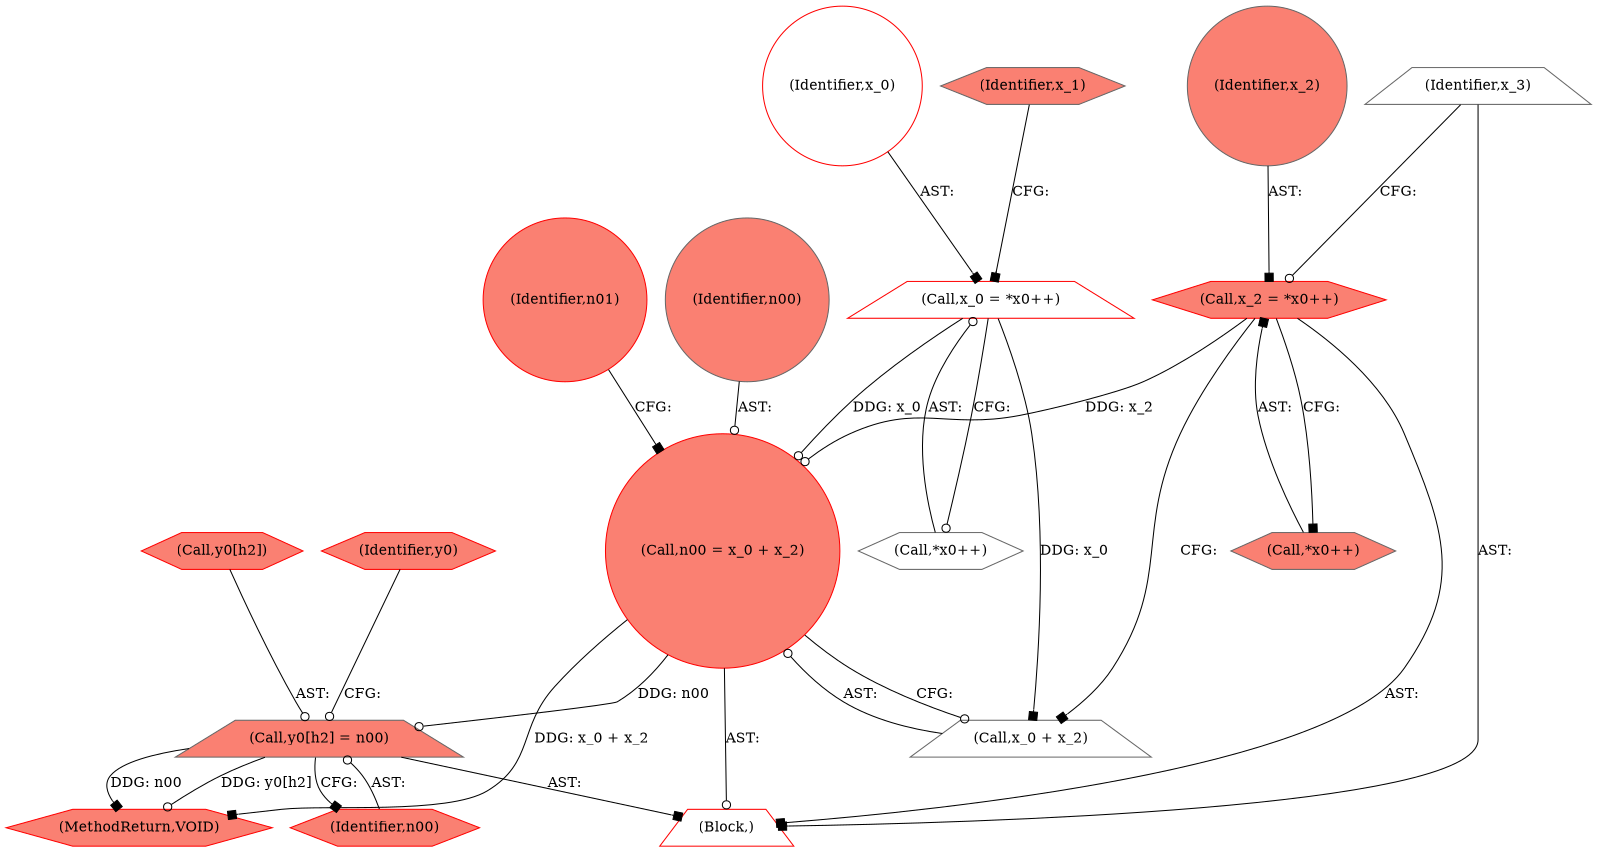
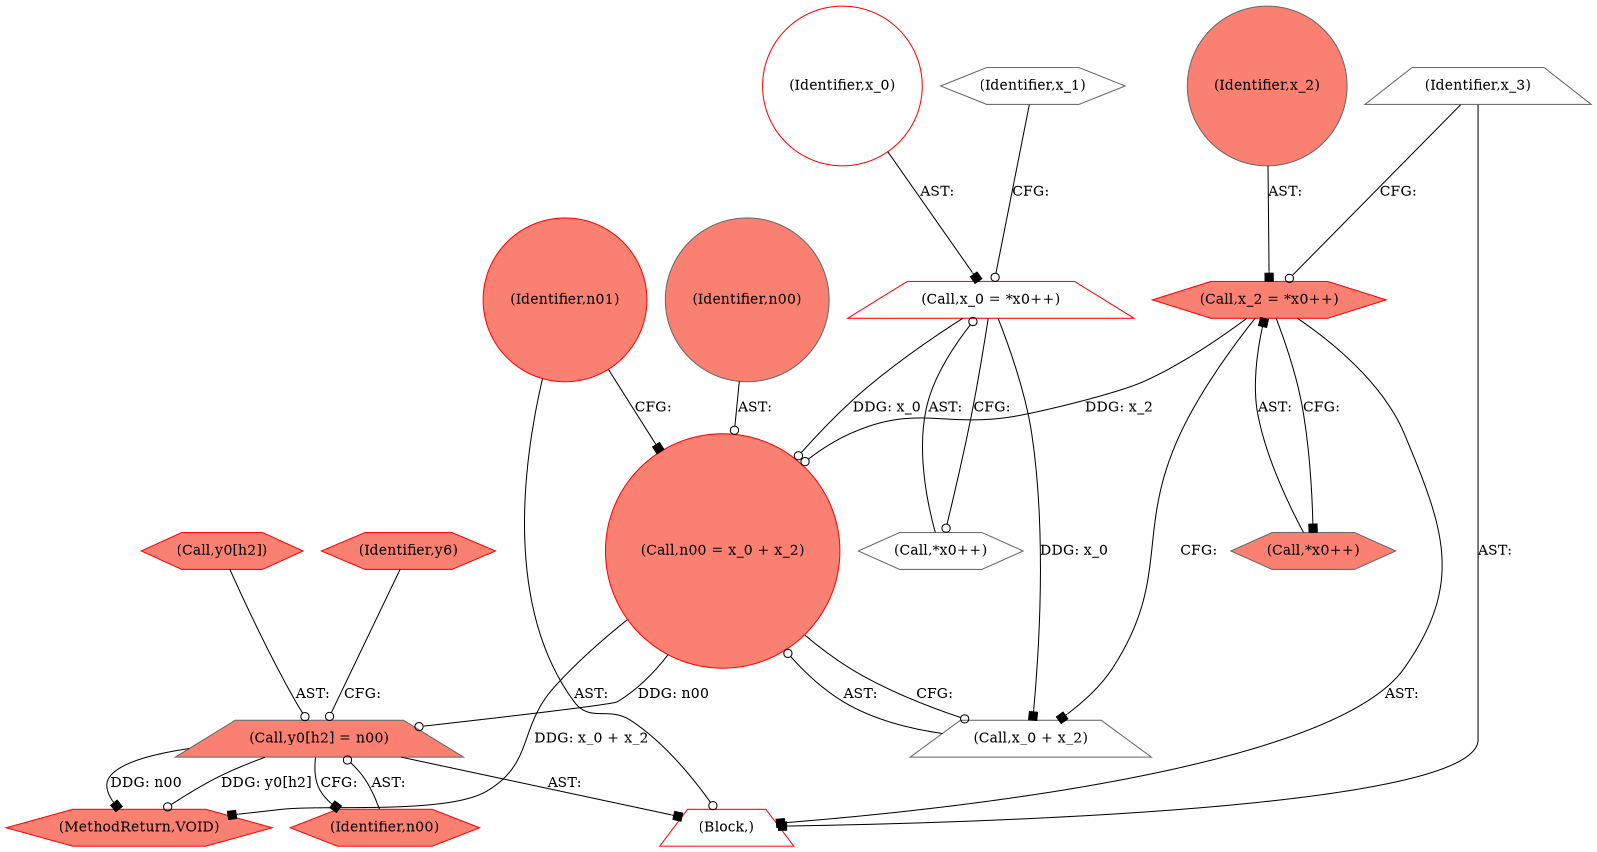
node "(Identifier,x_1)": fillcolor salmon -> white
edge "(Identifier,x_1)" -> "(Call,x_0 = *x0++)": arrowhead box -> odot
node "(Identifier,y0)": label "(Identifier,y0)" -> "(Identifier,y6)"
edge "(Call,n00 = x_0 + x_2)" -> "(Block,)": now "(Identifier,n01)" -> "(Block,)"
